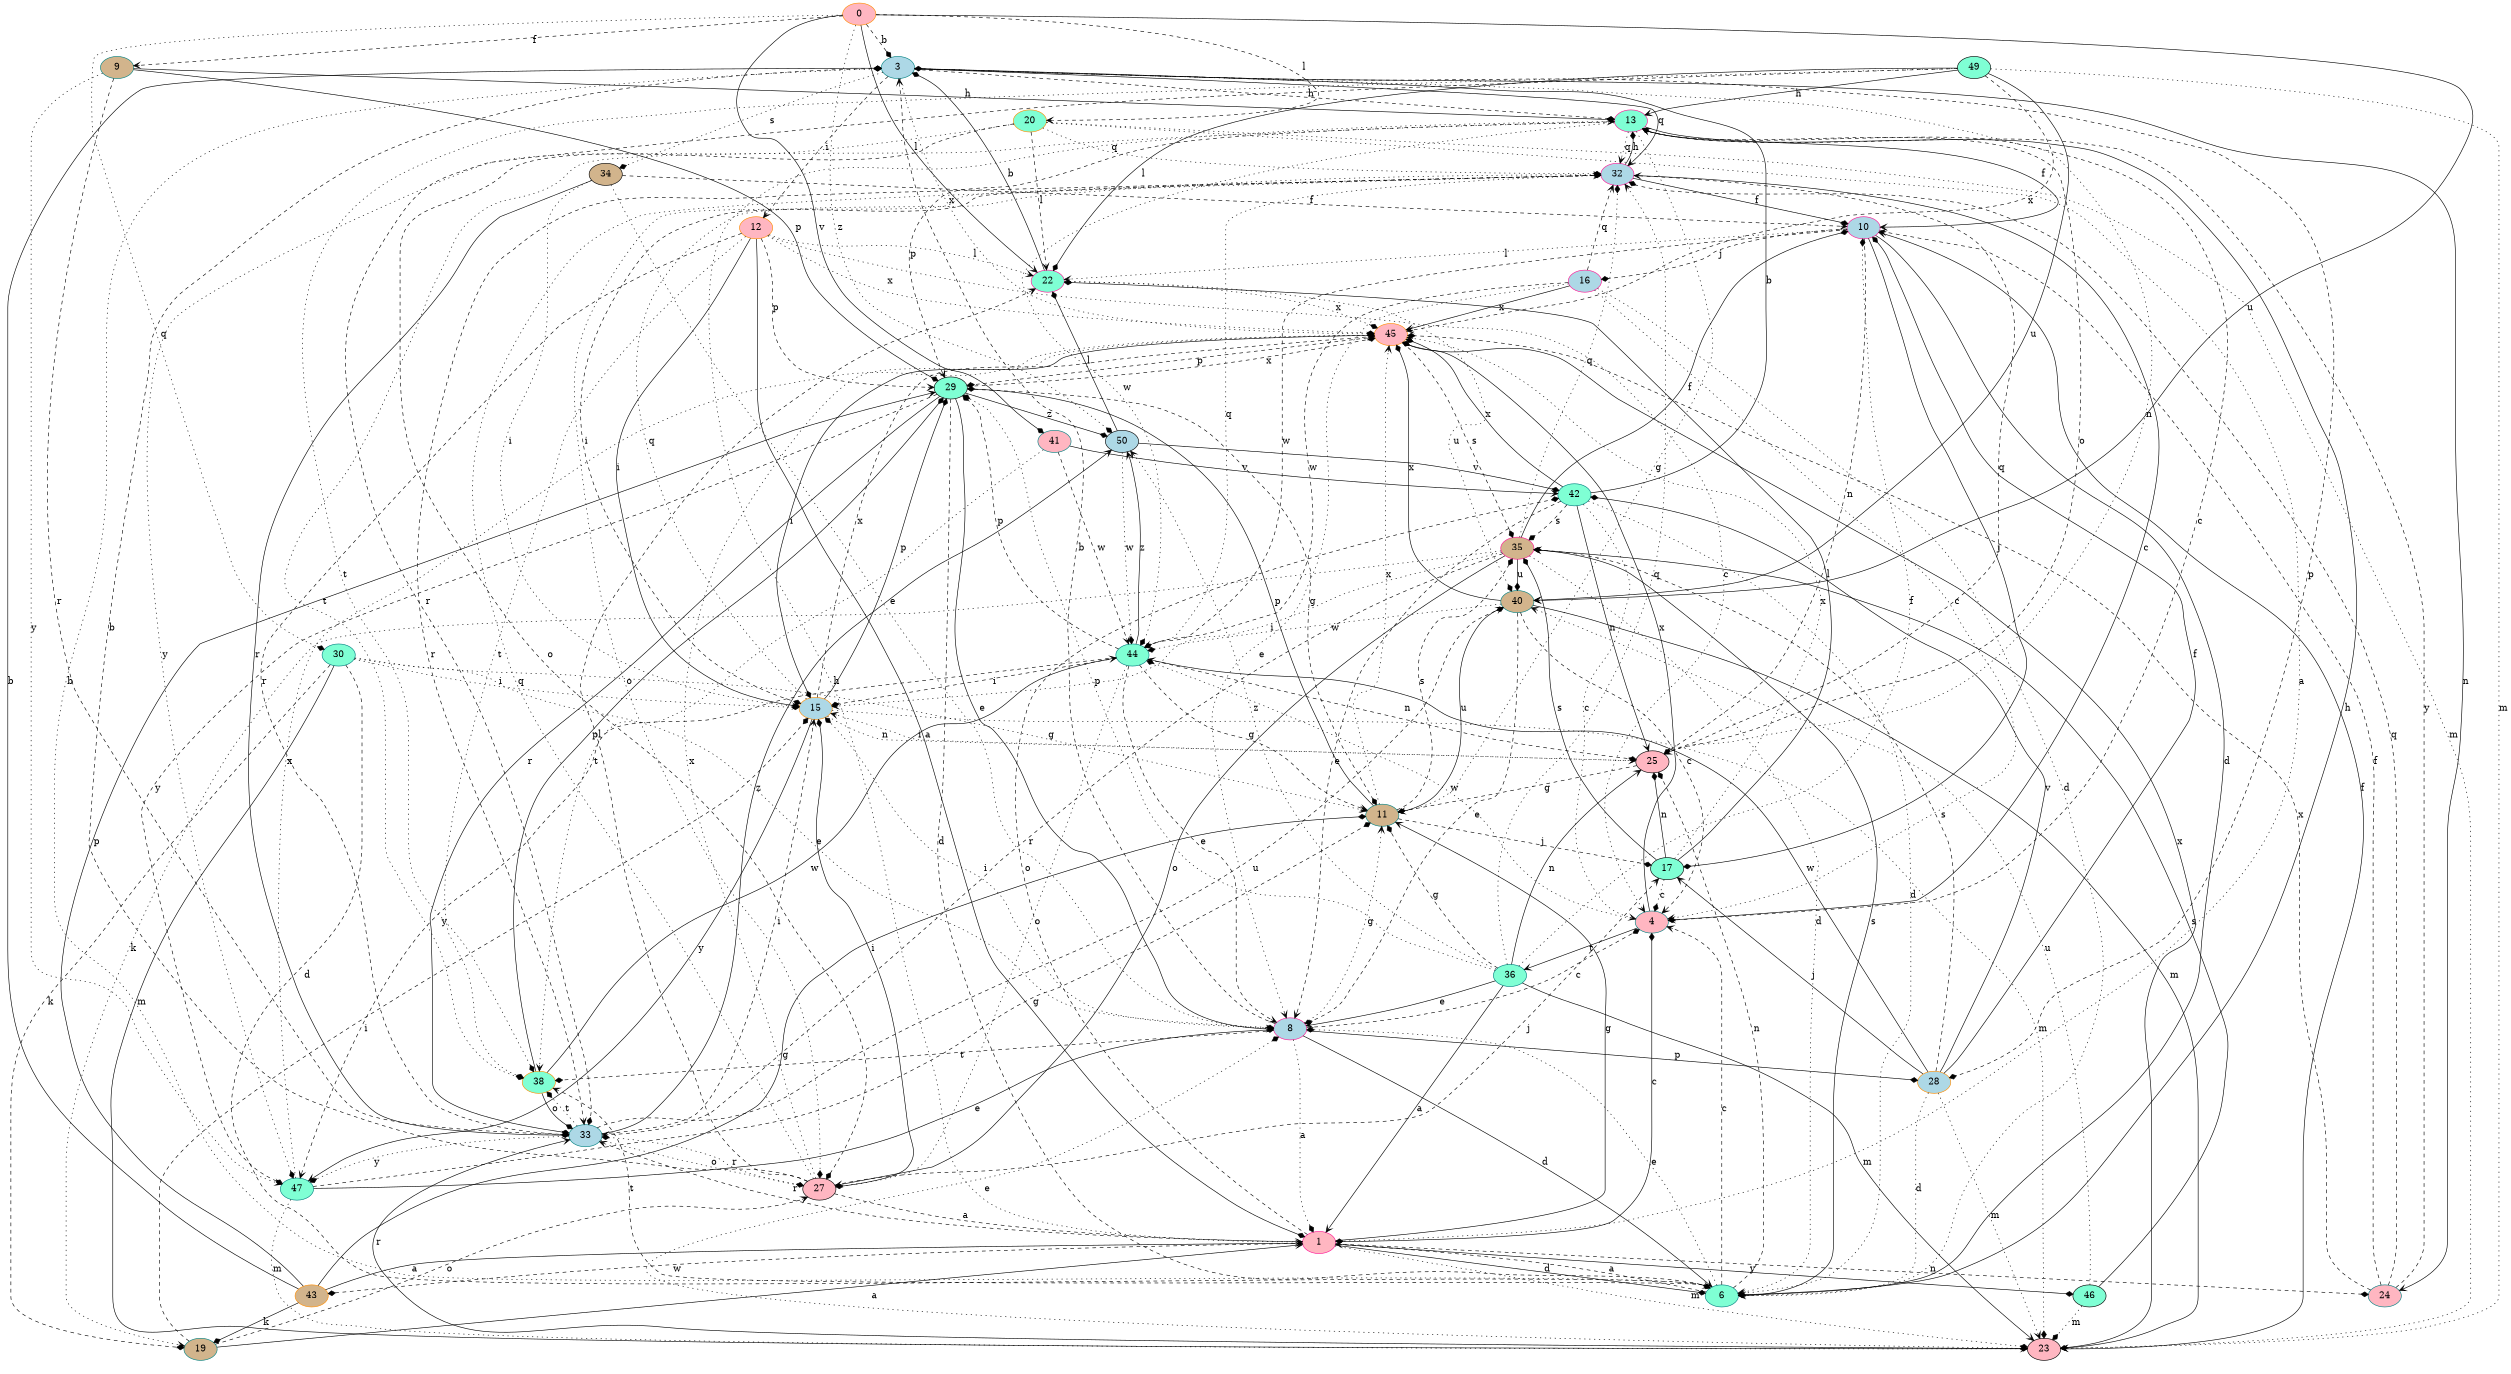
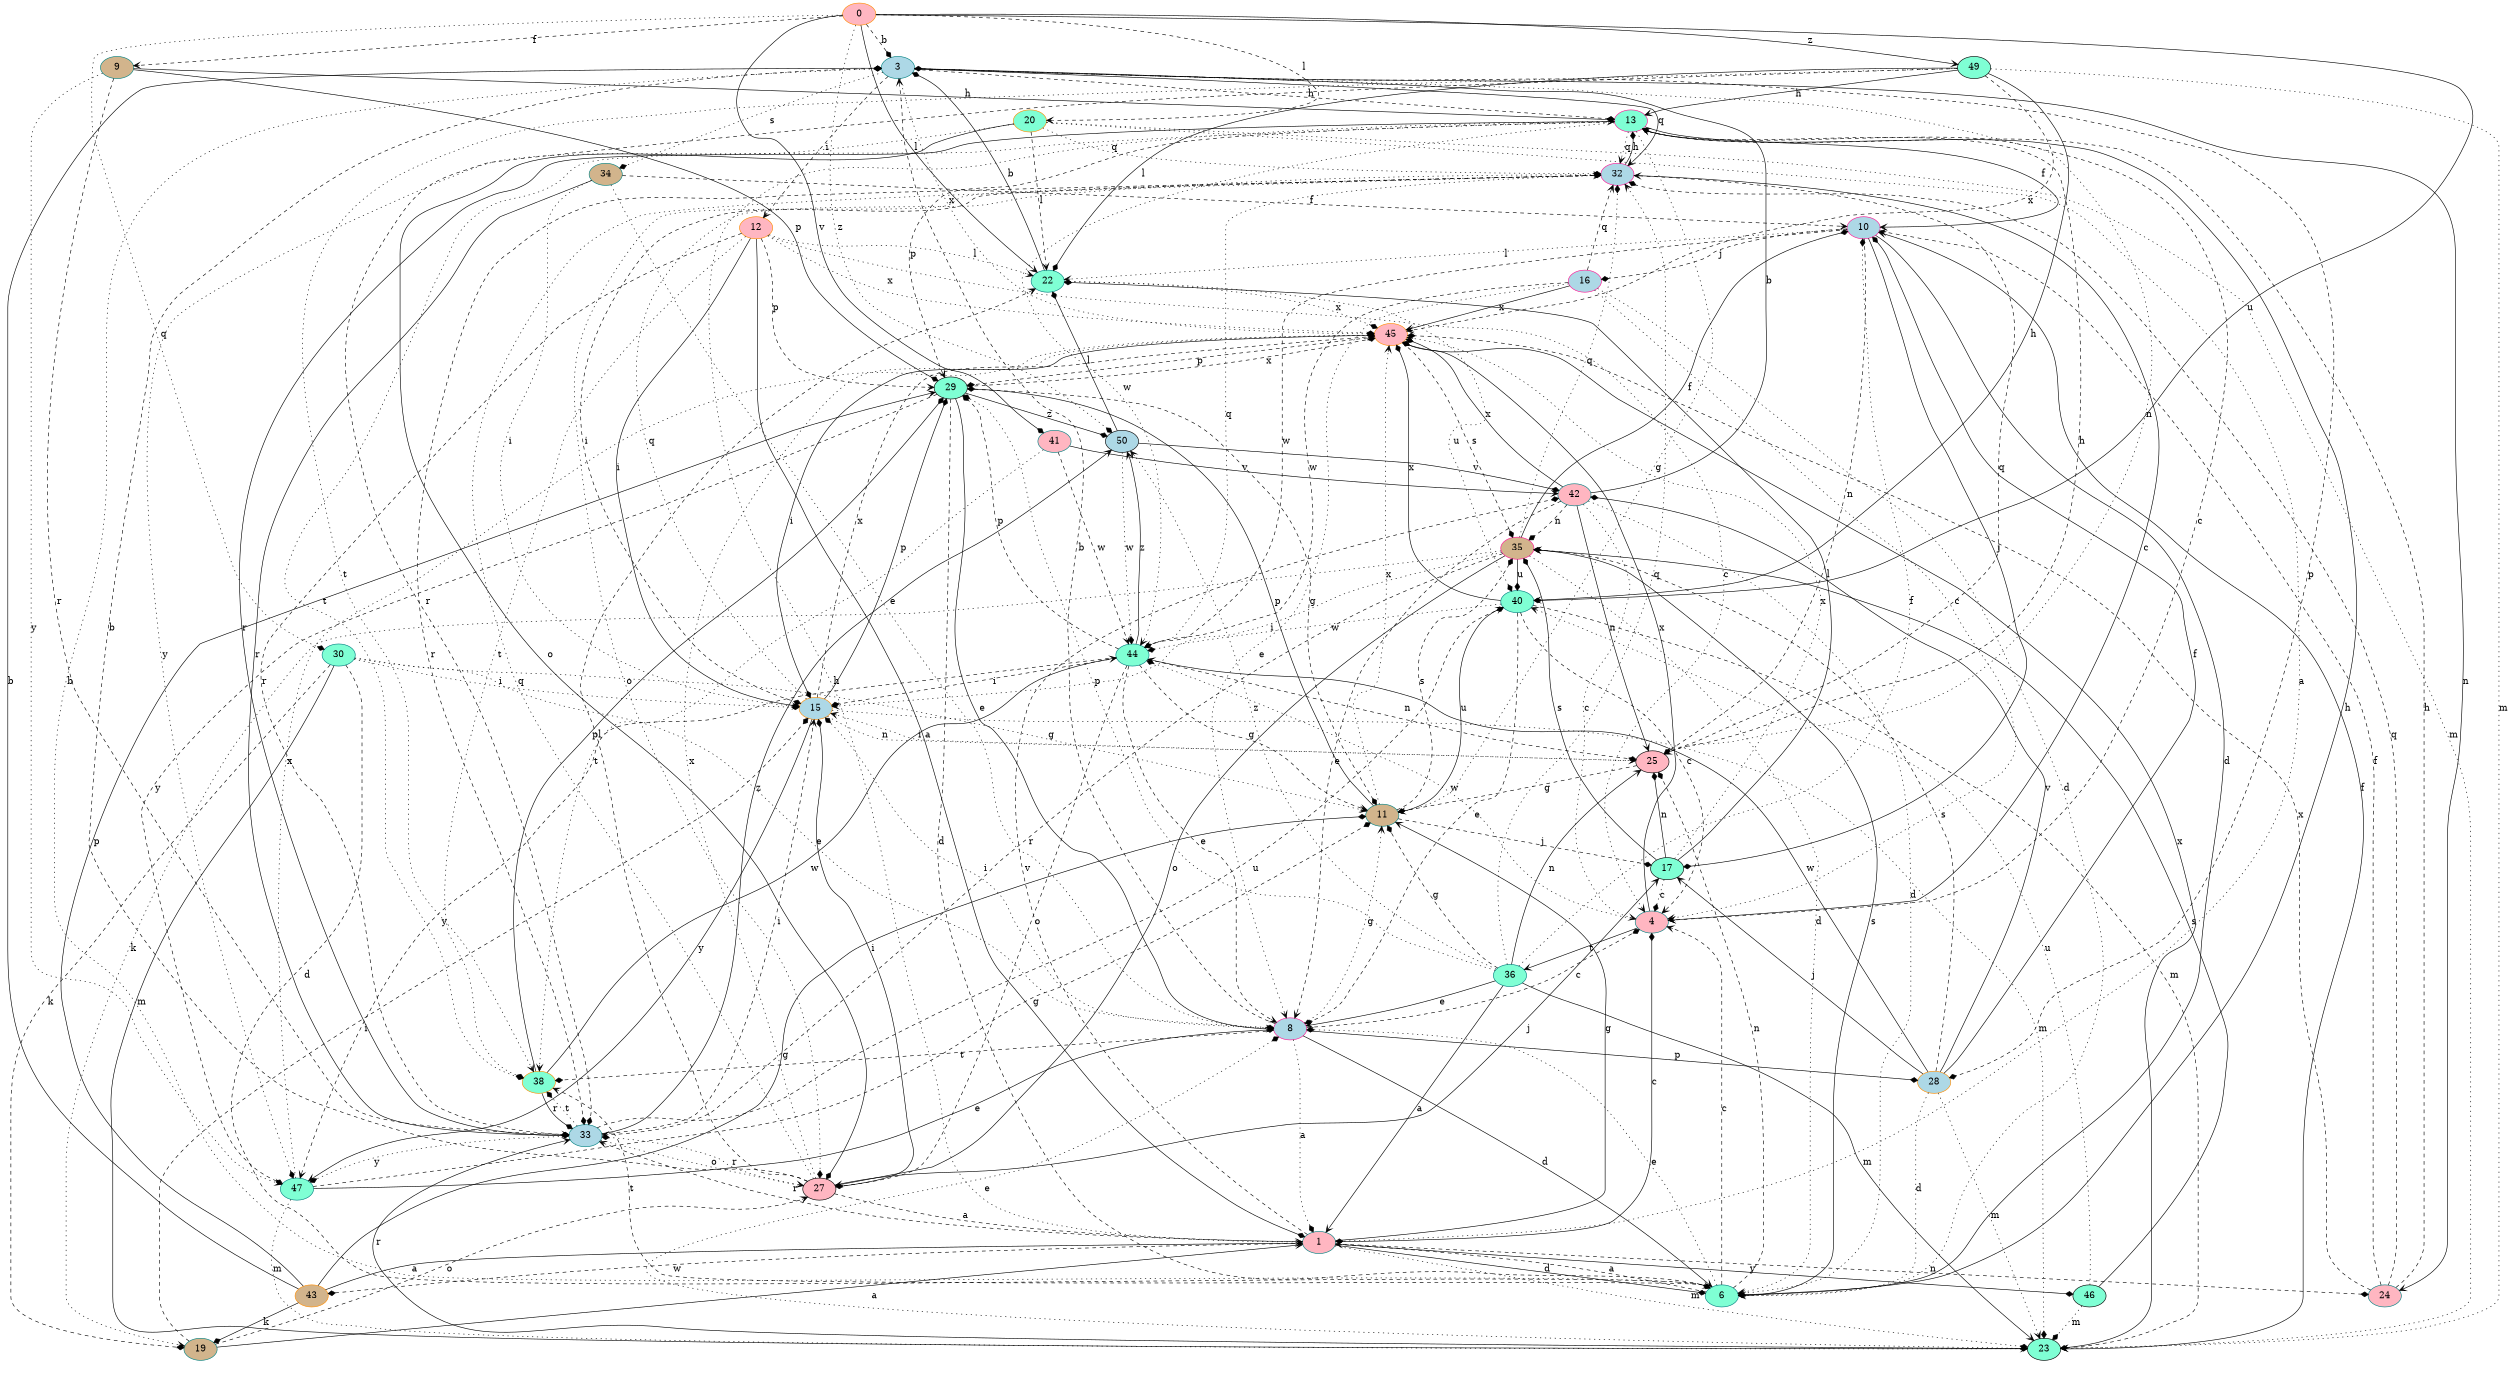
edge "0" -> "49": added, label "z"
edge "0" -> "40": arrowhead vee -> diamond
edge "49" -> "38": arrowhead diamond -> vee
node "34": color black -> teal
edge "32" -> "10": removed, label "f"
edge "32" -> "33": arrowhead vee -> diamond
edge "13" -> "44": arrowhead diamond -> vee
node "22": color deeppink -> teal
edge "49" -> "40": label "u" -> "h"
edge "25" -> "13": label "o" -> "h"
edge "13" -> "4": arrowhead diamond -> vee
edge "20" -> "27": style dashed -> solid
node "42": fillcolor aquamarine -> lightpink
edge "42" -> "35": label "s" -> "n"
node "40": fillcolor tan -> aquamarine
edge "24" -> "13": label "y" -> "h"
edge "29" -> "33": now "13" -> "33"
edge "1" -> "42": label "o" -> "v"
edge "40" -> "23": style solid -> dashed
edge "44" -> "27": style dotted -> dashed
edge "38" -> "33": label "o" -> "r"
edge "27" -> "17": style dashed -> solid
edge "33" -> "27": arrowhead diamond -> vee
node "1": color deeppink -> teal
node "23": fillcolor lightpink -> aquamarine
